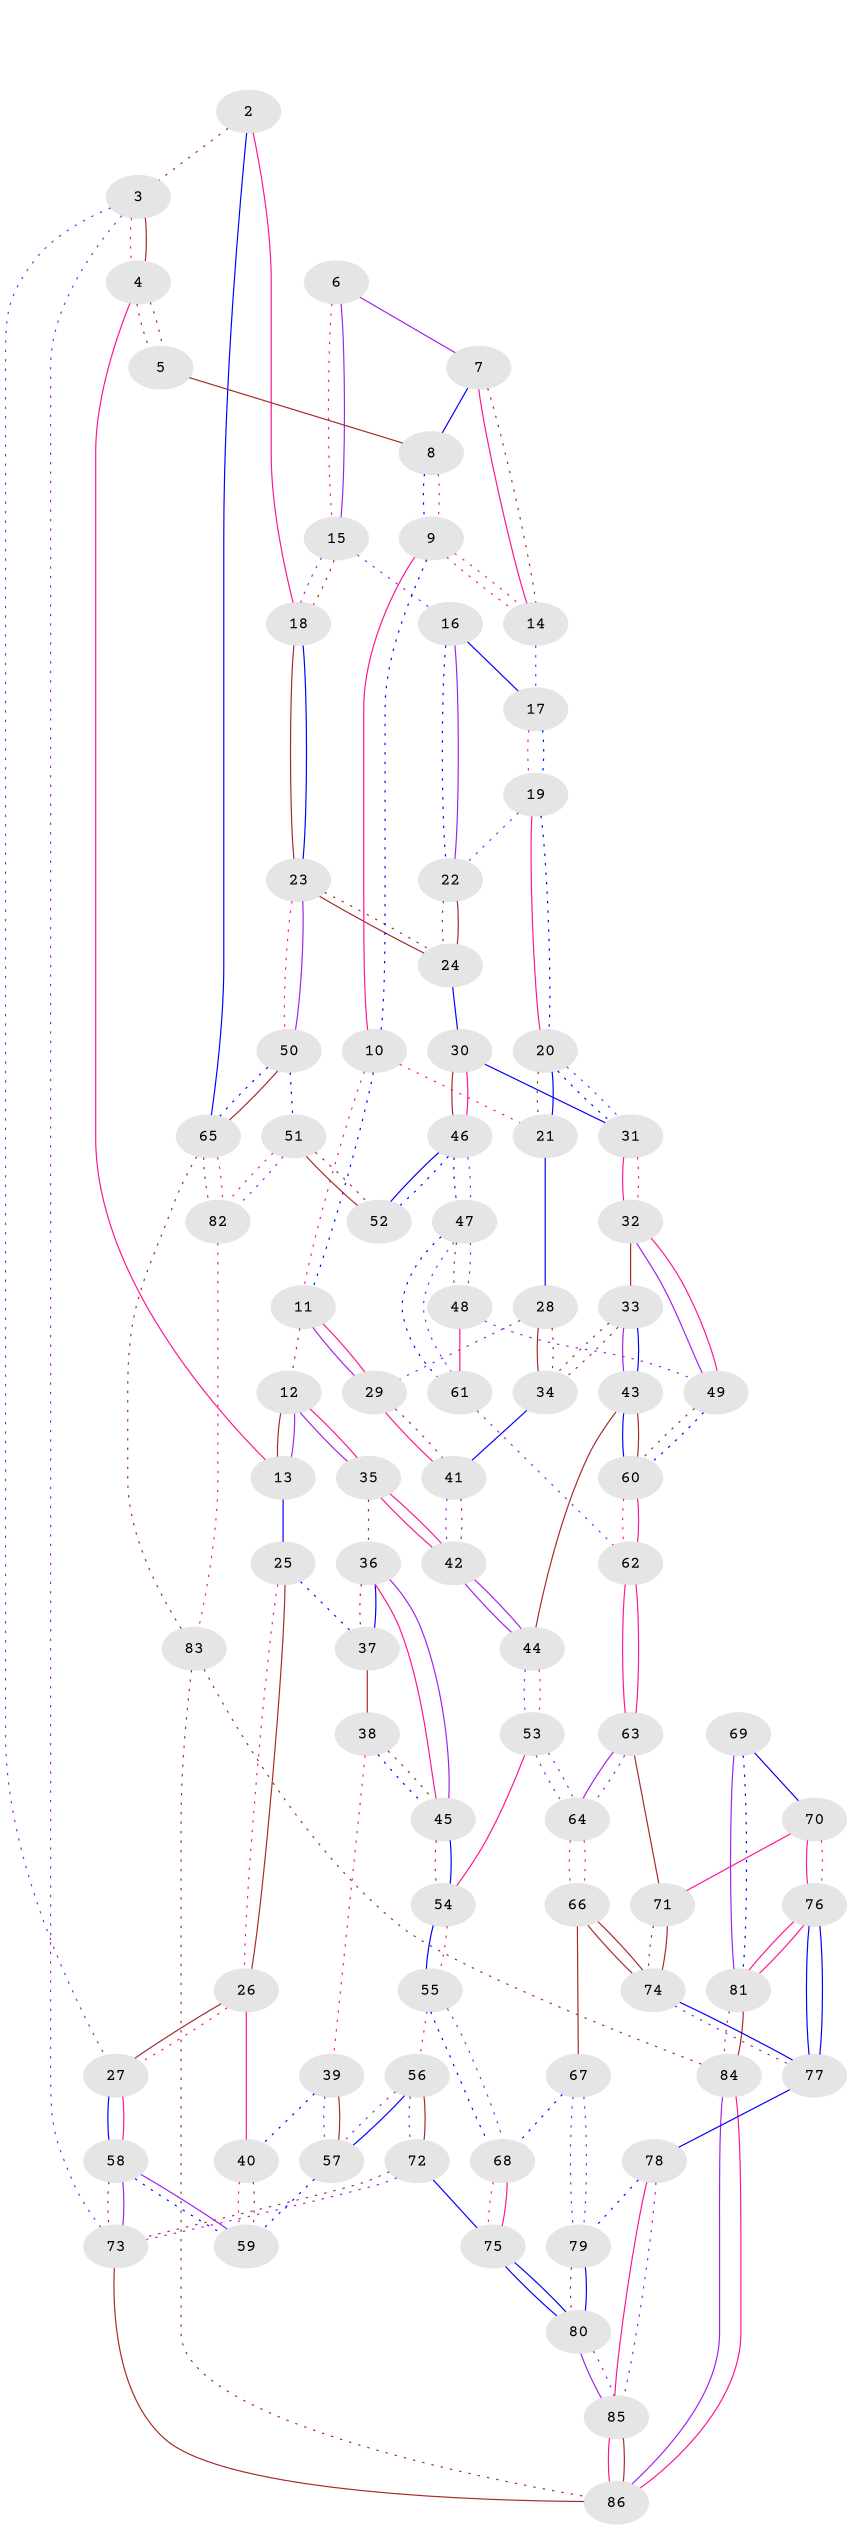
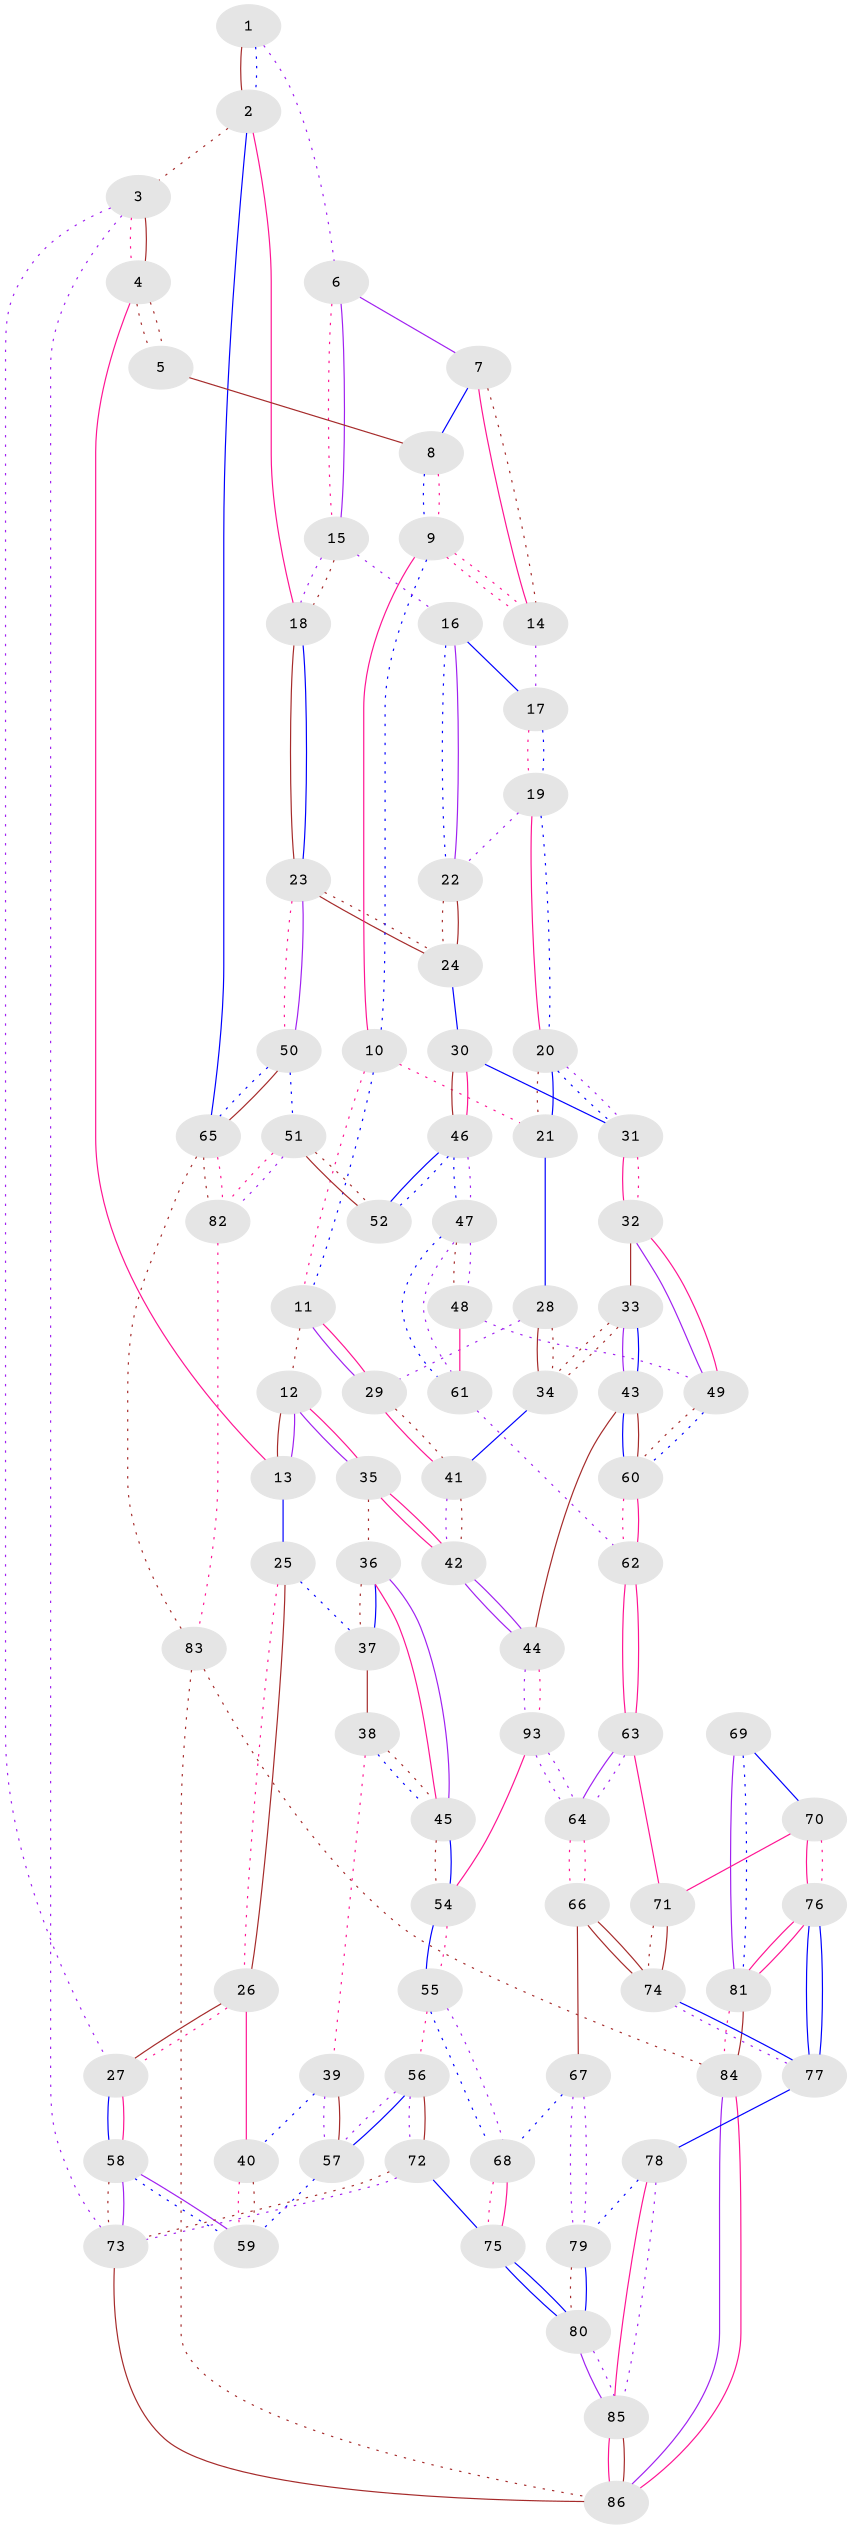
node "1": added
node "53": label "53" -> "93"
edge "63" -- "71": color brown -> deeppink
